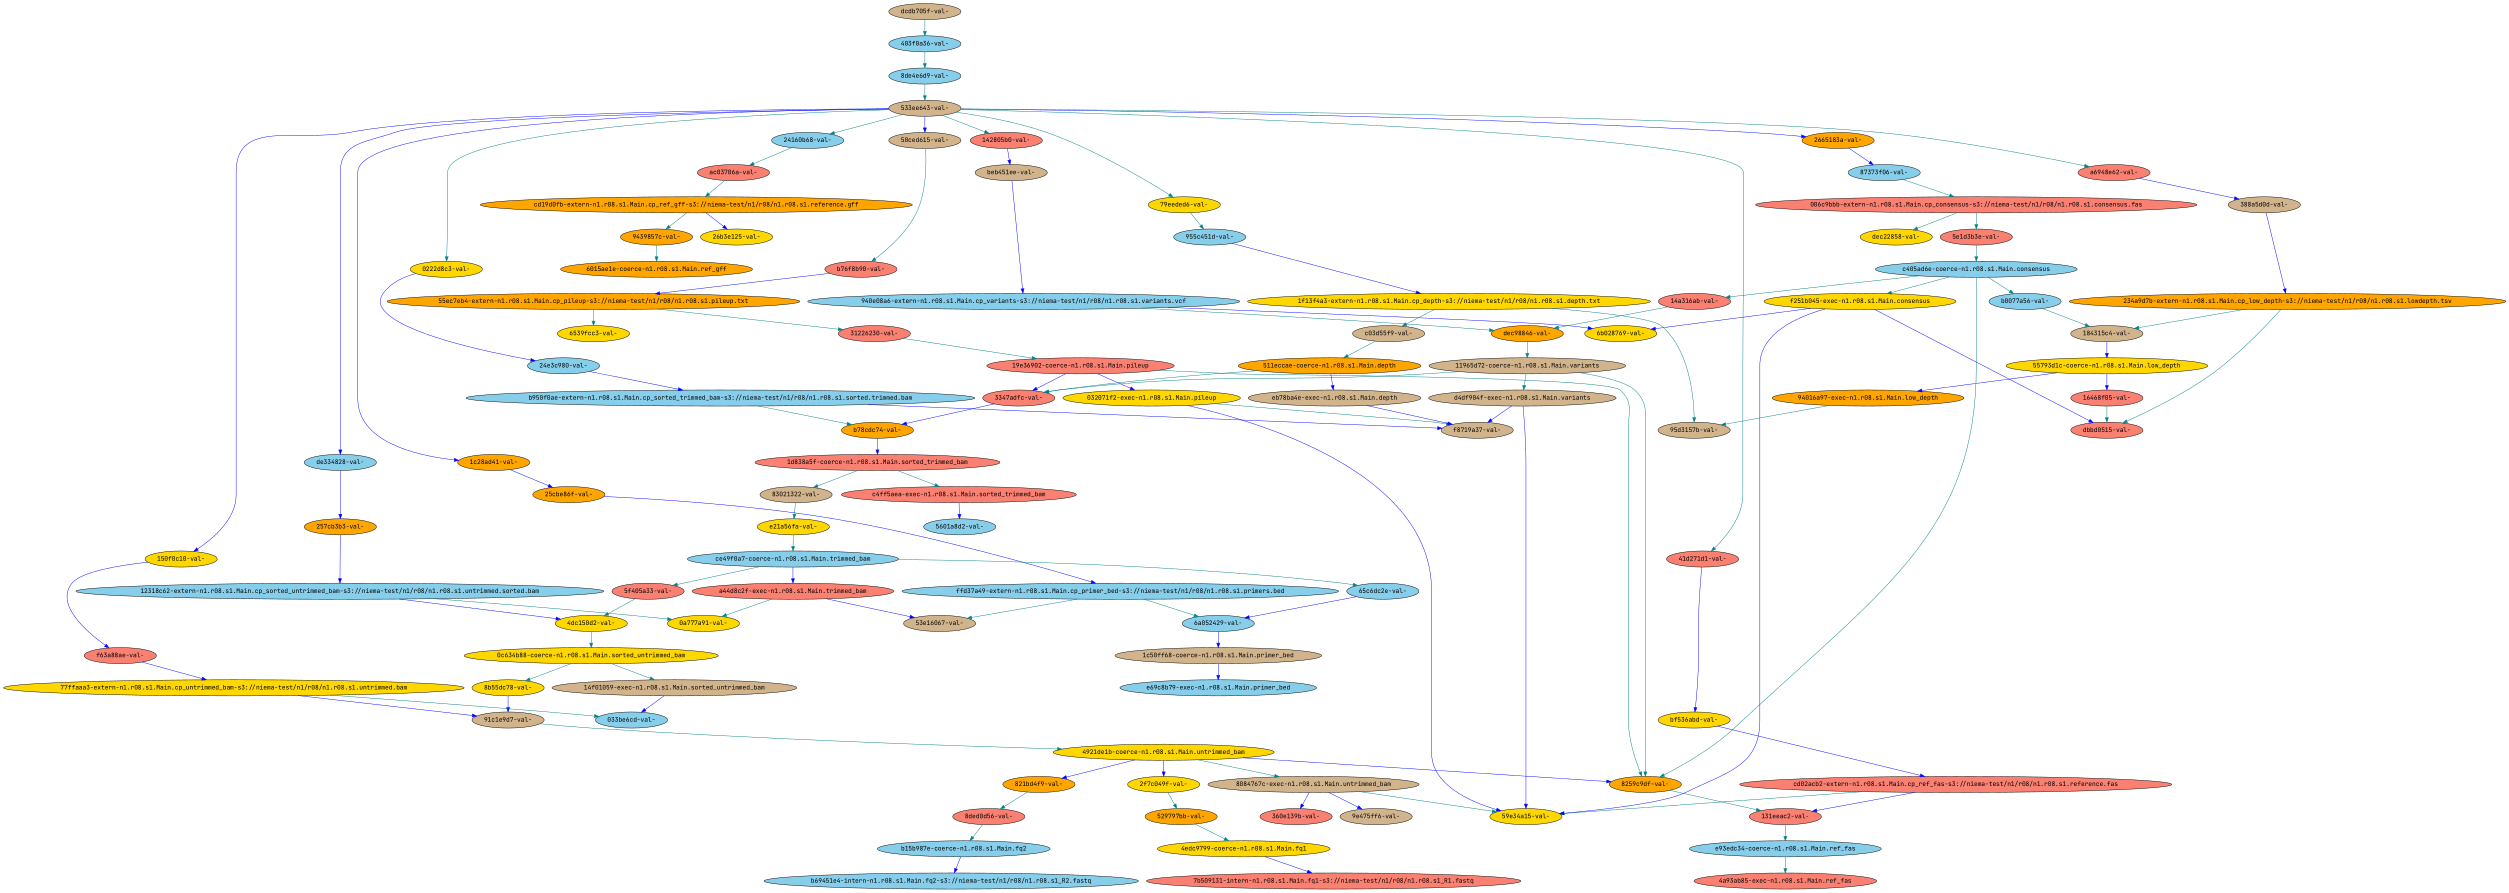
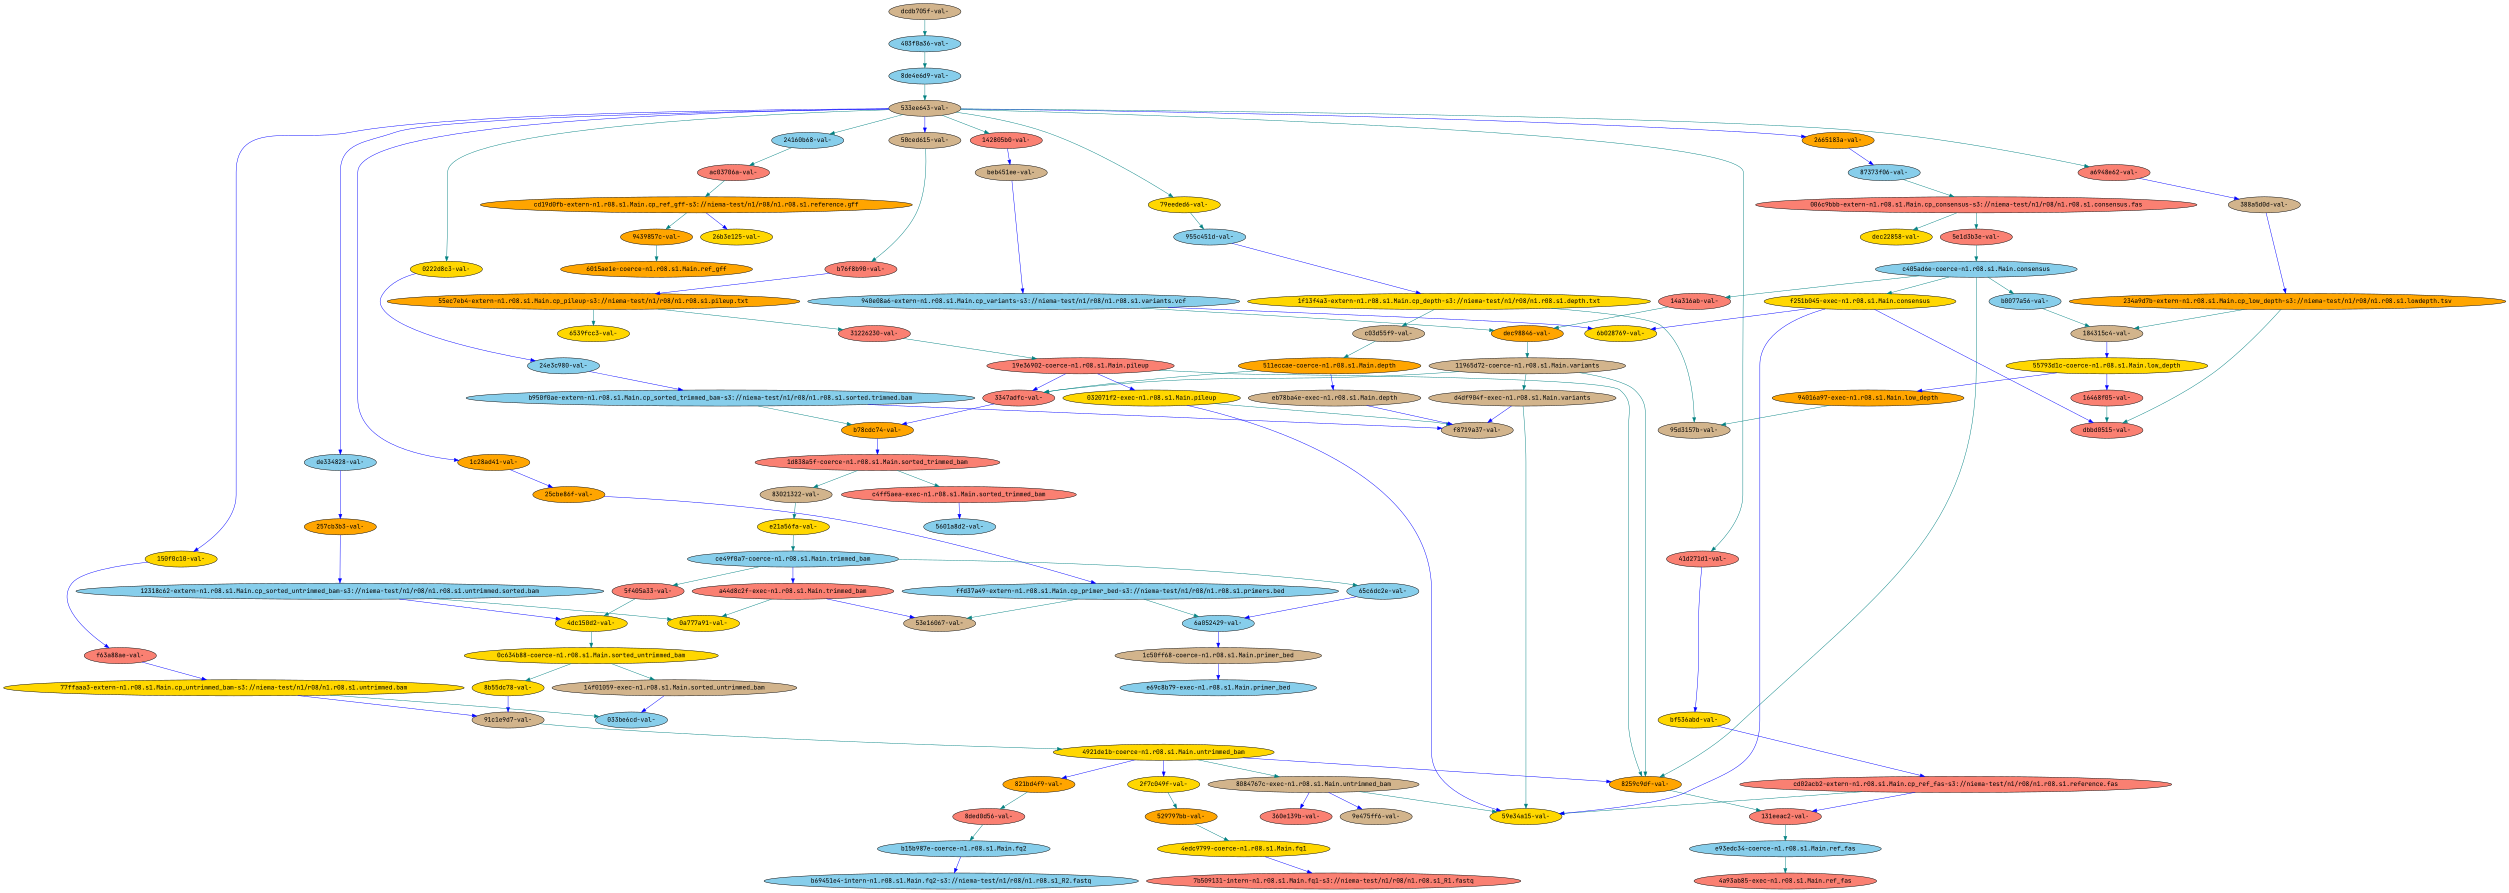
edge "d4df904f-exec-n1.r08.s1.Main.variants" -> "59e34a15-val-": color blue -> teal
